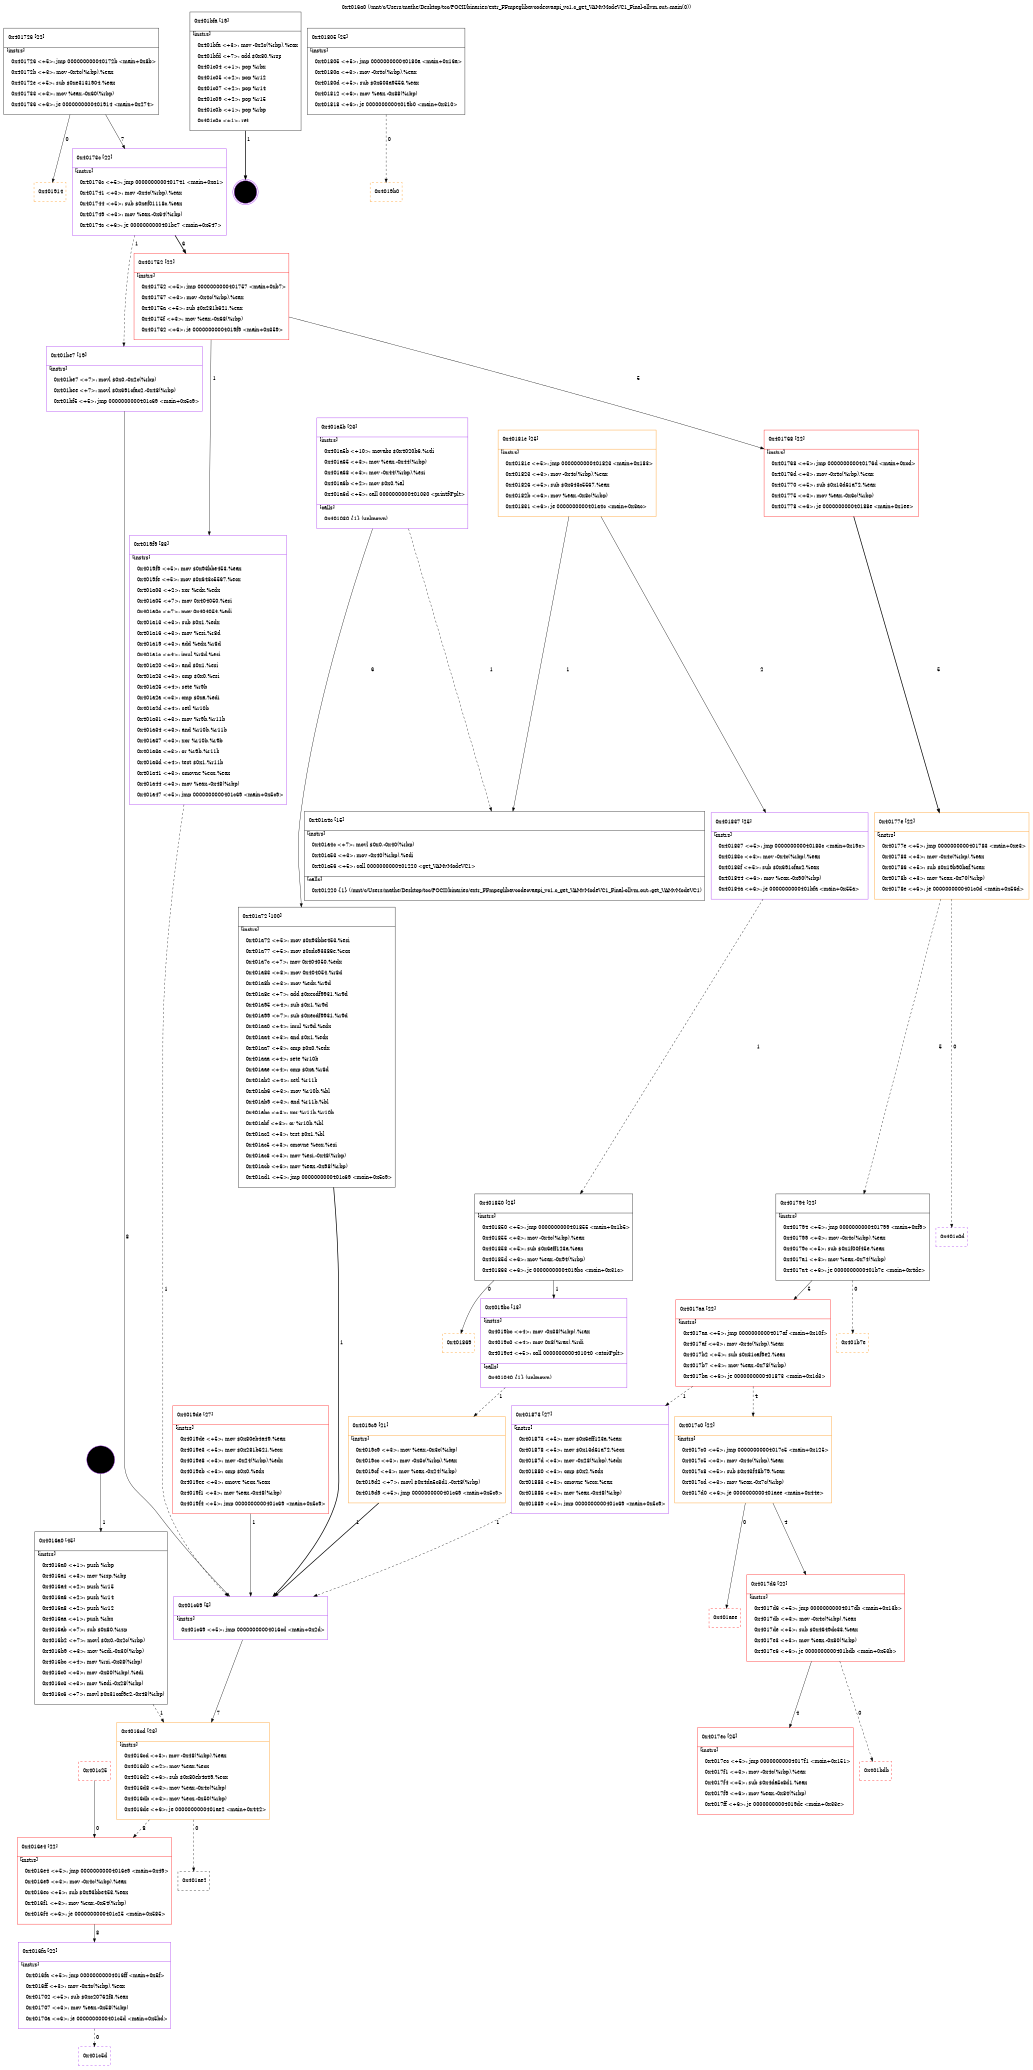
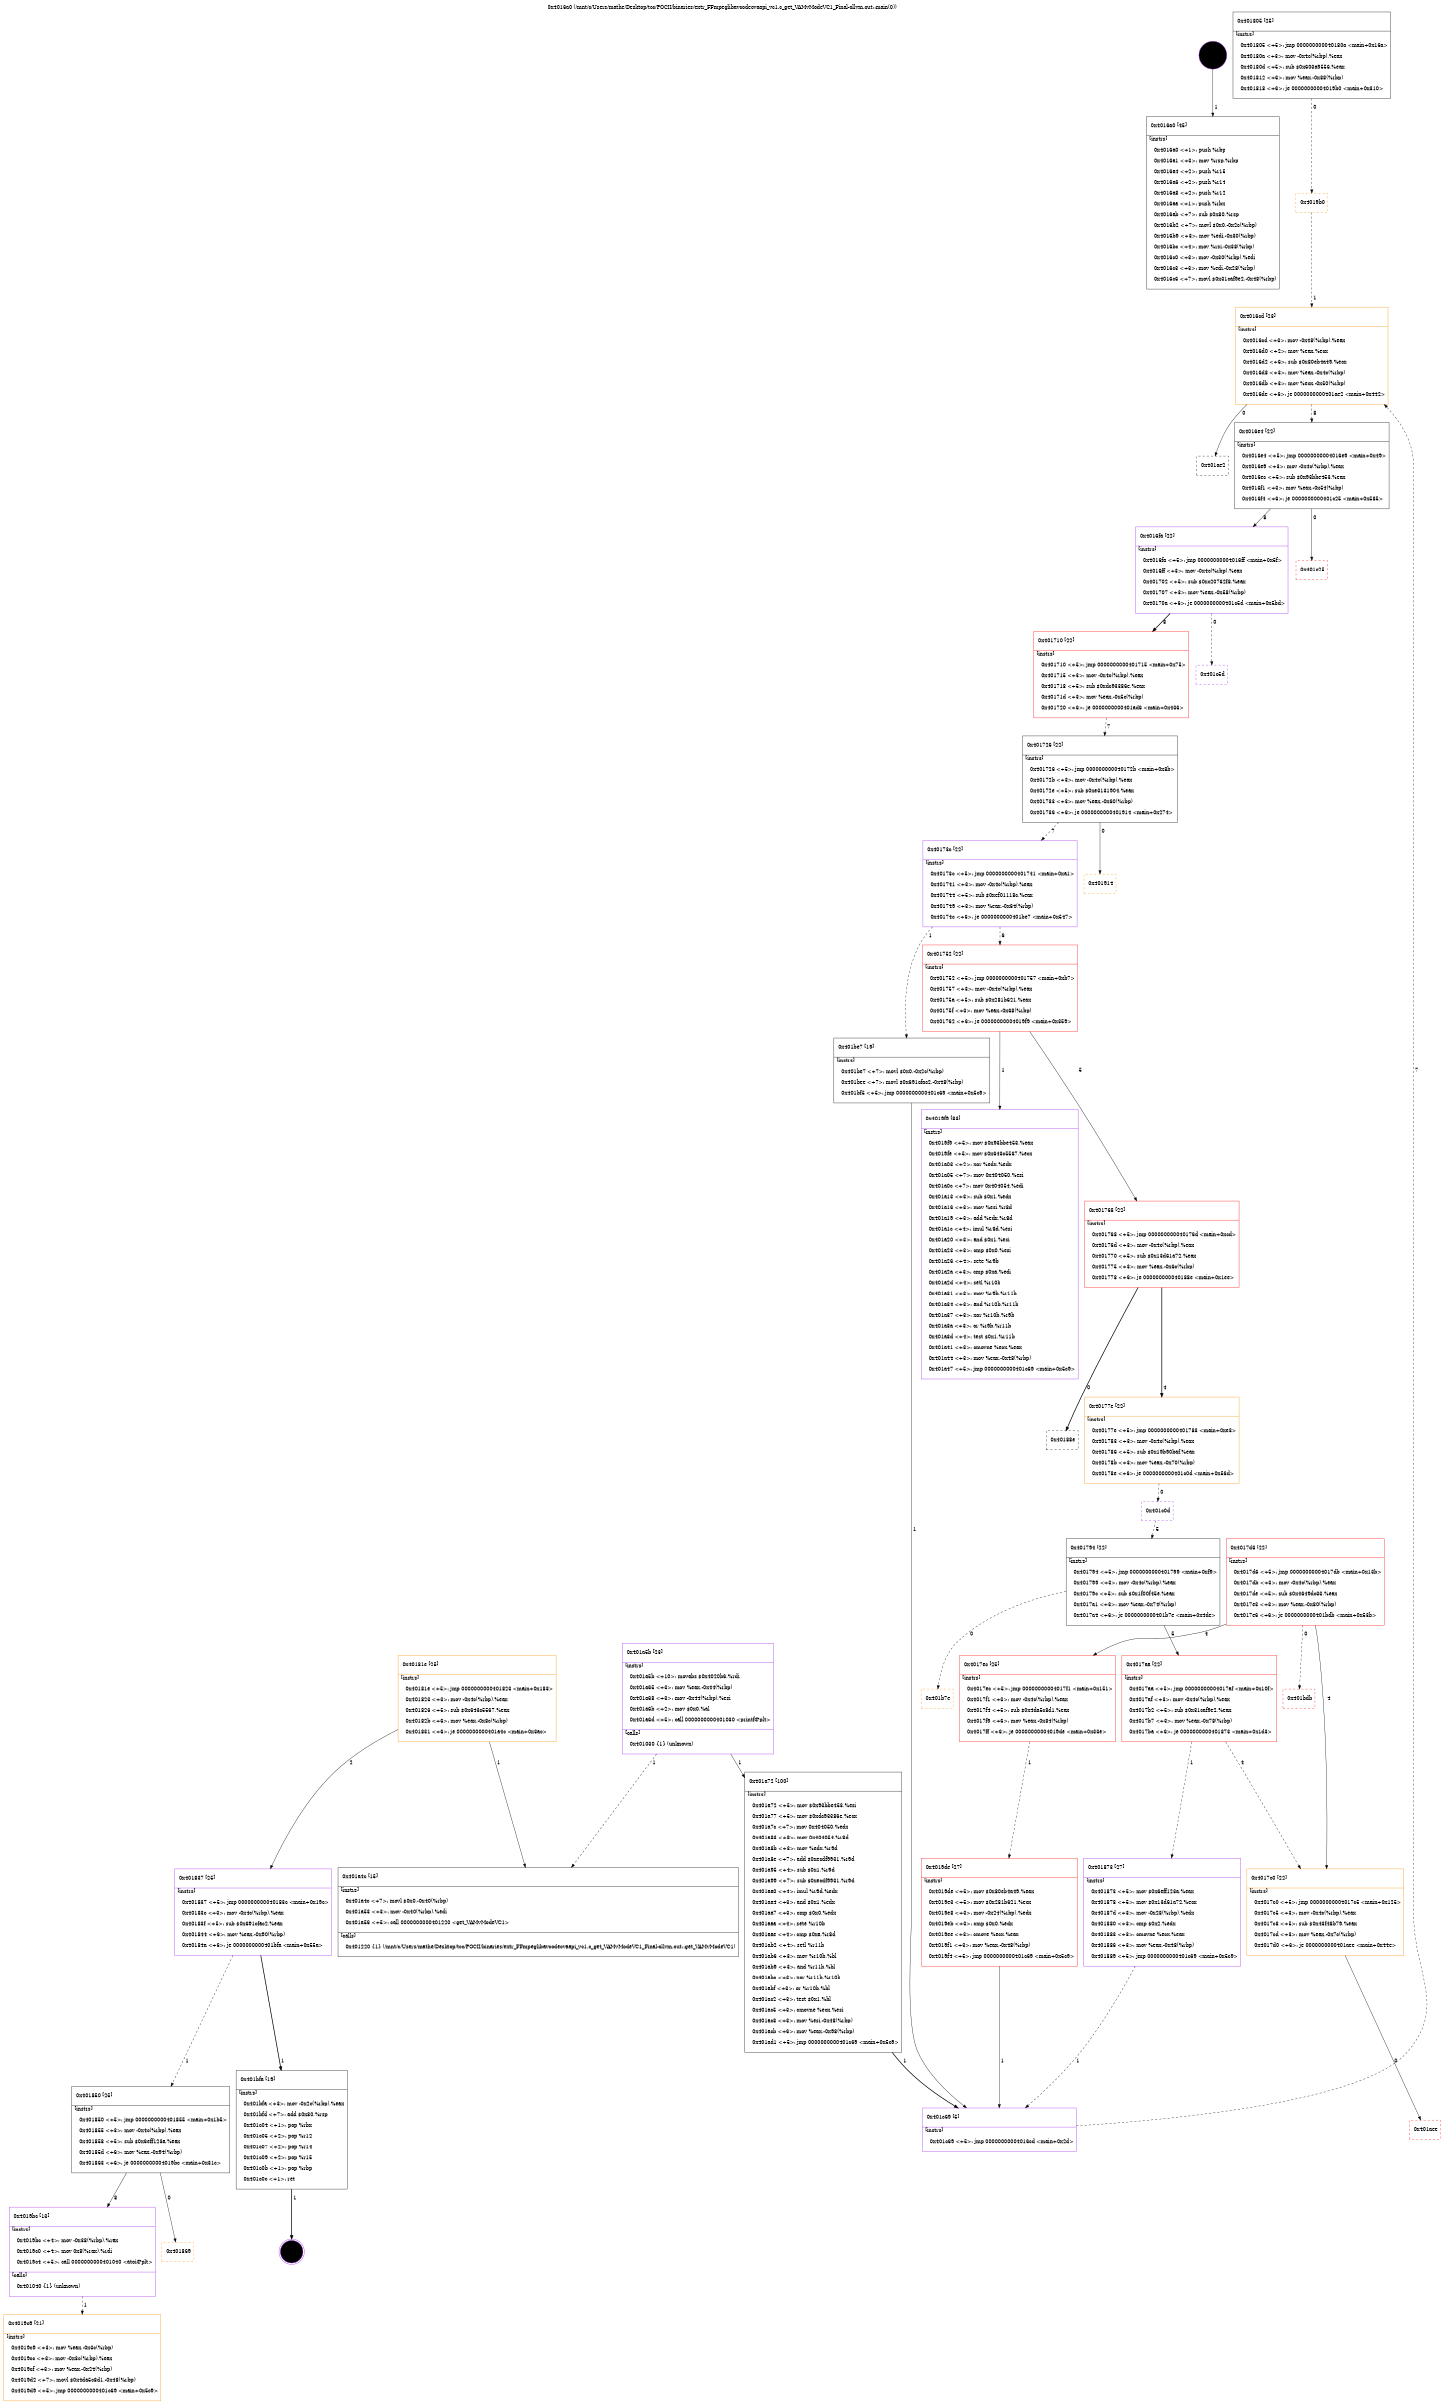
edge "0x401726 [22]" -> "0x40173c [22]": style solid -> dashed
edge "0x40173c [22]" -> "0x401752 [22]": style bold -> dashed
node "0x401be7 [19]": color purple -> black
edge "0x401a5b [23]" -> "0x401a72 [100]": label " 6" -> " 1"
edge "0x401768 [22]" -> "0x40177e [22]": label " 5" -> " 4"
node "0x401710 [22]": added
edge "0x40177e [22]" -> "0x401794 [22]": now "0x401c0d" -> "0x401794 [22]"
edge "0x4019f9 [83]" -> "0x401c69 [5]": removed, label "1"
edge "0x401be7 [19]" -> "0x401c69 [5]": label " 8" -> " 1"
edge "0x401850 [25]" -> "0x4019bc [13]": label " 1" -> " 8"
node "0x40188e": added
edge "0x4017c0 [22]" -> "0x4017d6 [22]": reversed
edge "0x4019c9 [21]" -> "0x401c69 [5]": removed, label "1"
edge "0x401c69 [5]" -> "0x4016cd [23]": style solid -> dashed
edge "0x4016a0 [45]" -> "0x4016cd [23]": now "0x4019b0" -> "0x4016cd [23]"
edge "0x4017ec [25]" -> "0x4019de [27]": added, label "1"
edge "0x401c25" -> "0x4016e4 [22]": reversed
edge "0x4016cd [23]" -> "0x401ae2": style dashed -> solid
node "0x4016e4 [22]": color red -> black
edge "0x401837 [25]" -> "0x401bfa [19]": added, label "1"
